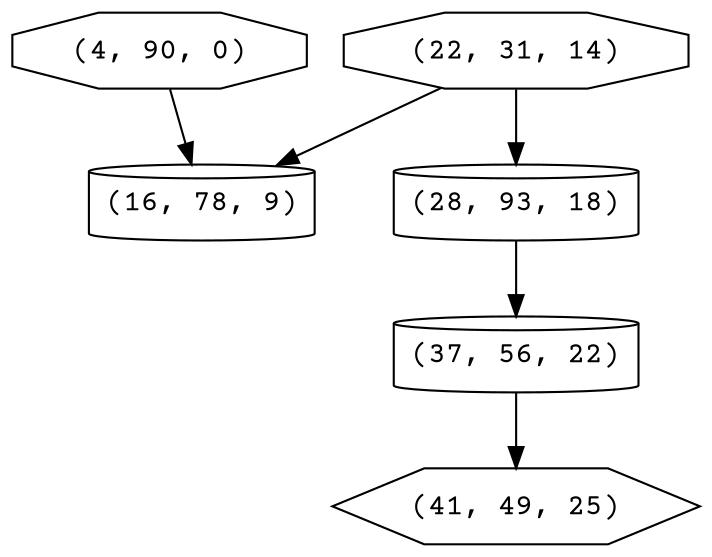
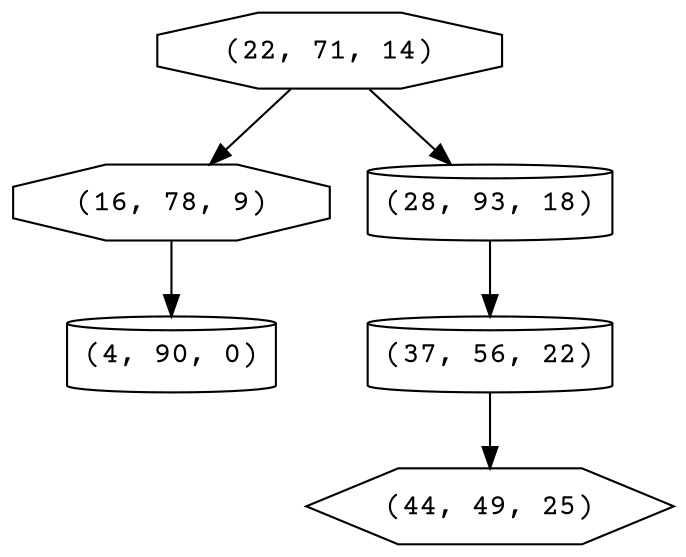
node "(4, 90, 0)": shape octagon -> cylinder
node "(22, 31, 14)": label "(22, 31, 14)" -> "(22, 71, 14)"
edge "(4, 90, 0)" -> "(16, 78, 9)": reversed
node "(16, 78, 9)": shape cylinder -> octagon
node "(41, 49, 25)": label "(41, 49, 25)" -> "(44, 49, 25)"
